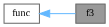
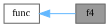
node "f3": label "f3" -> "f4"
